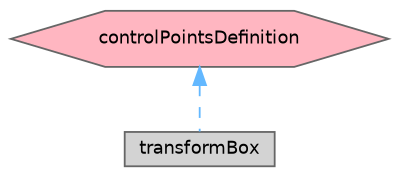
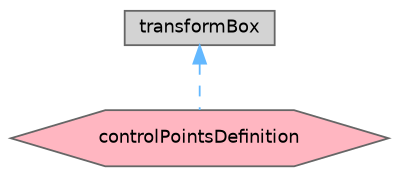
edge "transformBox" -> "controlPointsDefinition": reversed
